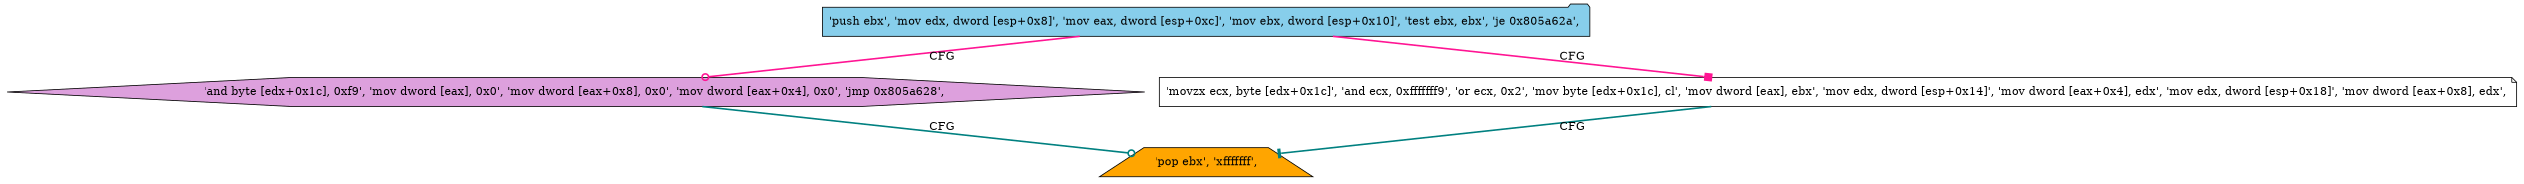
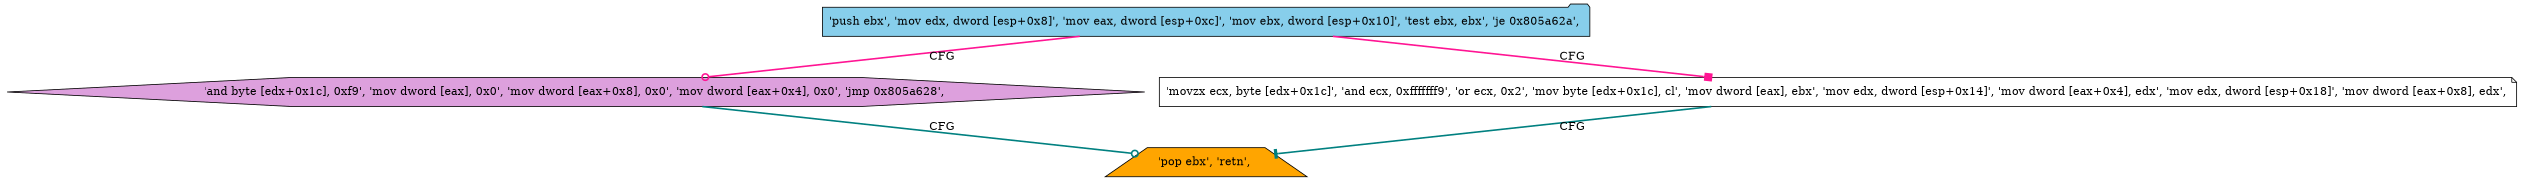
node "'pop ebx', 'xfffffff',": label "'pop ebx', 'xfffffff'," -> "'pop ebx', 'retn',"
